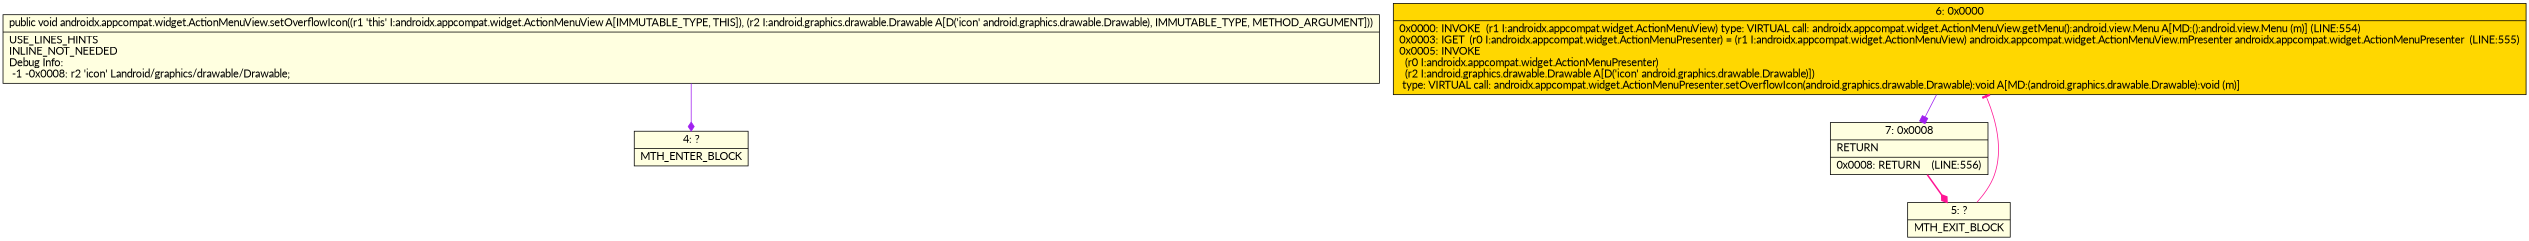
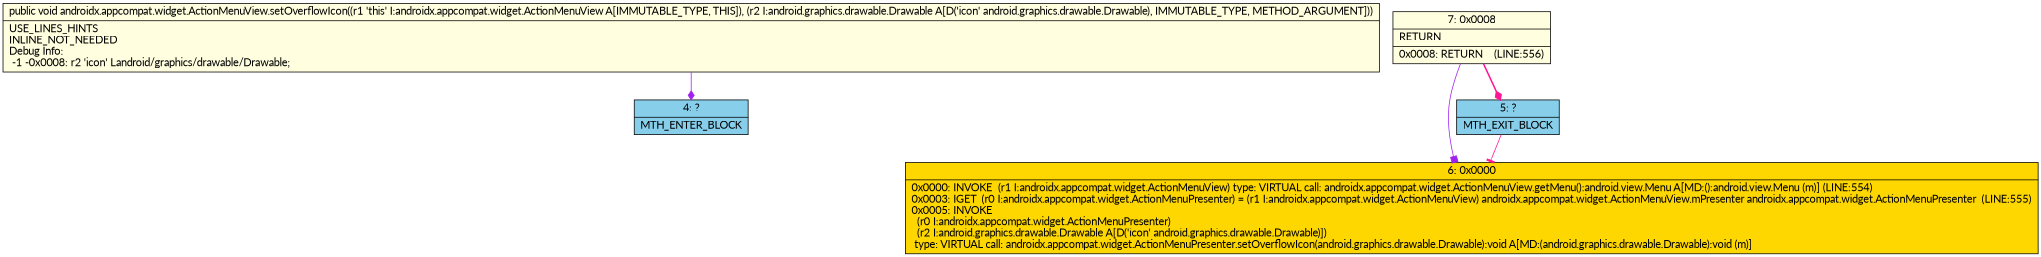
edge "6: 0x0000" -> "7: 0x0008": reversed
node "4: ?": fillcolor lightyellow -> skyblue
node "5: ?": fillcolor lightyellow -> skyblue
